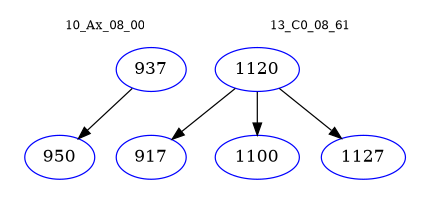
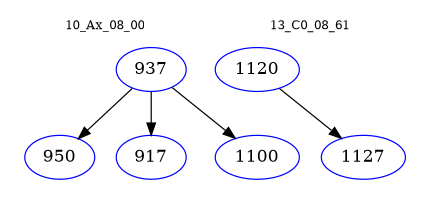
edge "1120" -> "917": now "937" -> "917"
edge "1120" -> "1100": now "937" -> "1100"
